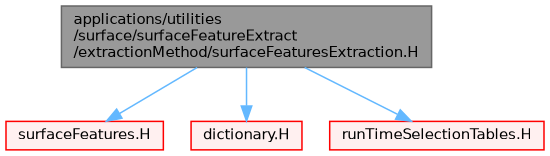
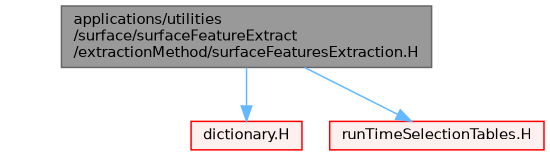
node "surfaceFeatures.H": removed
